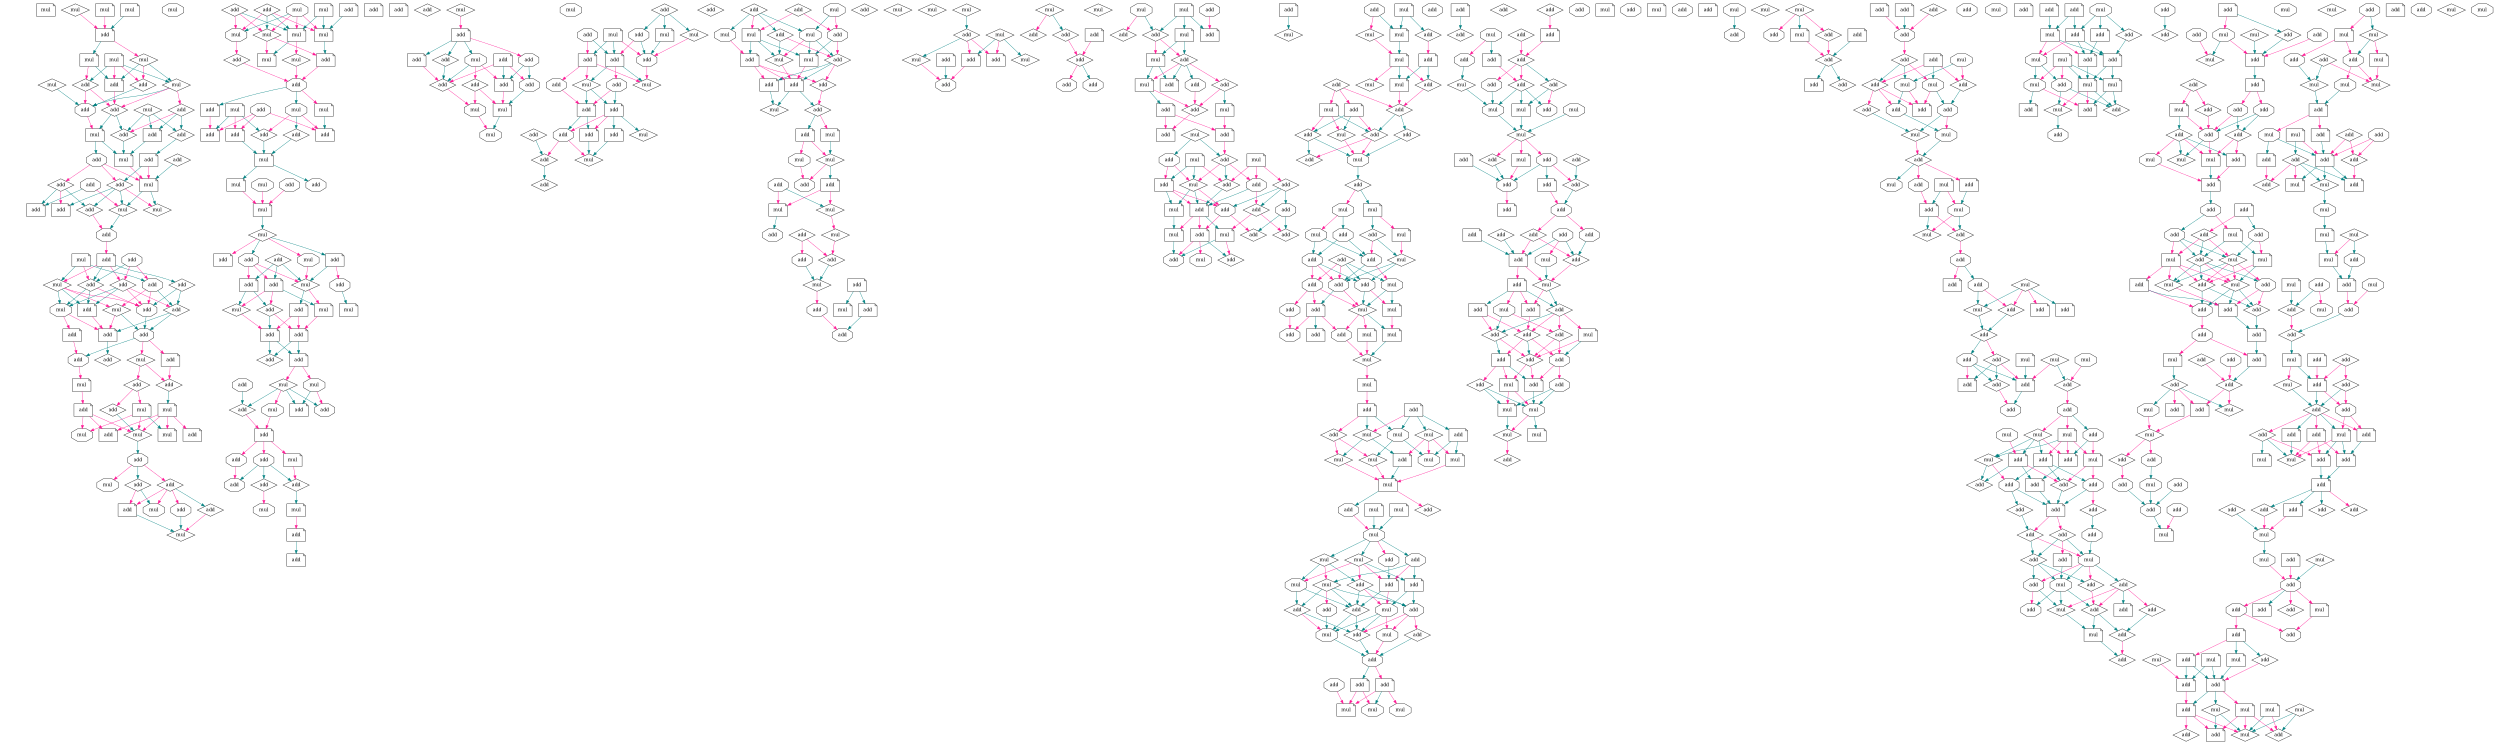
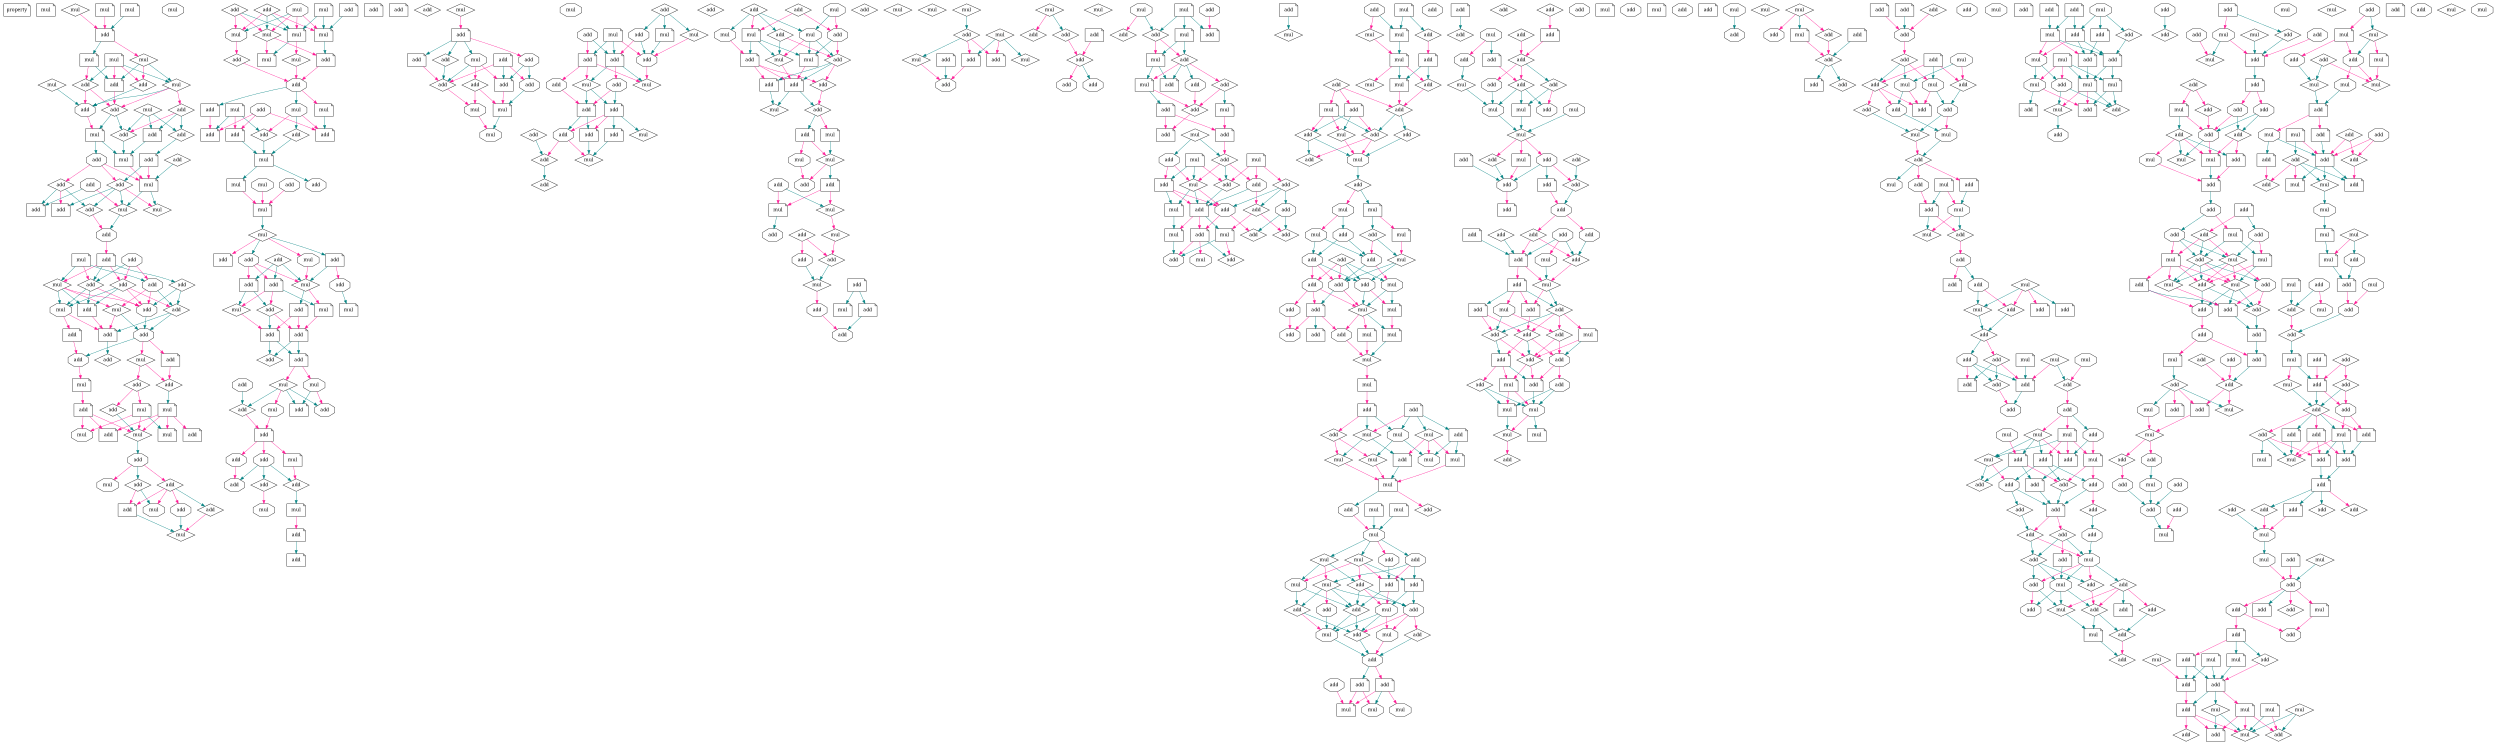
node "property": added
